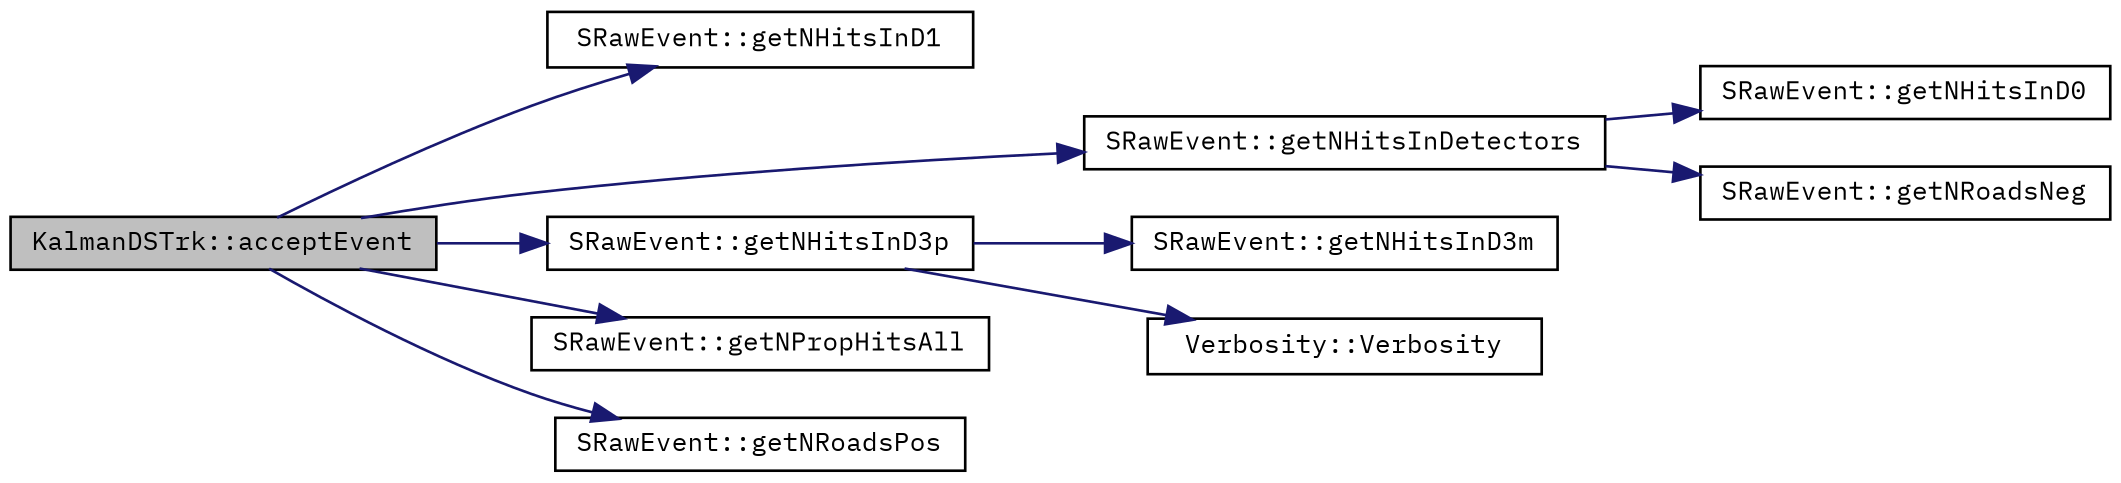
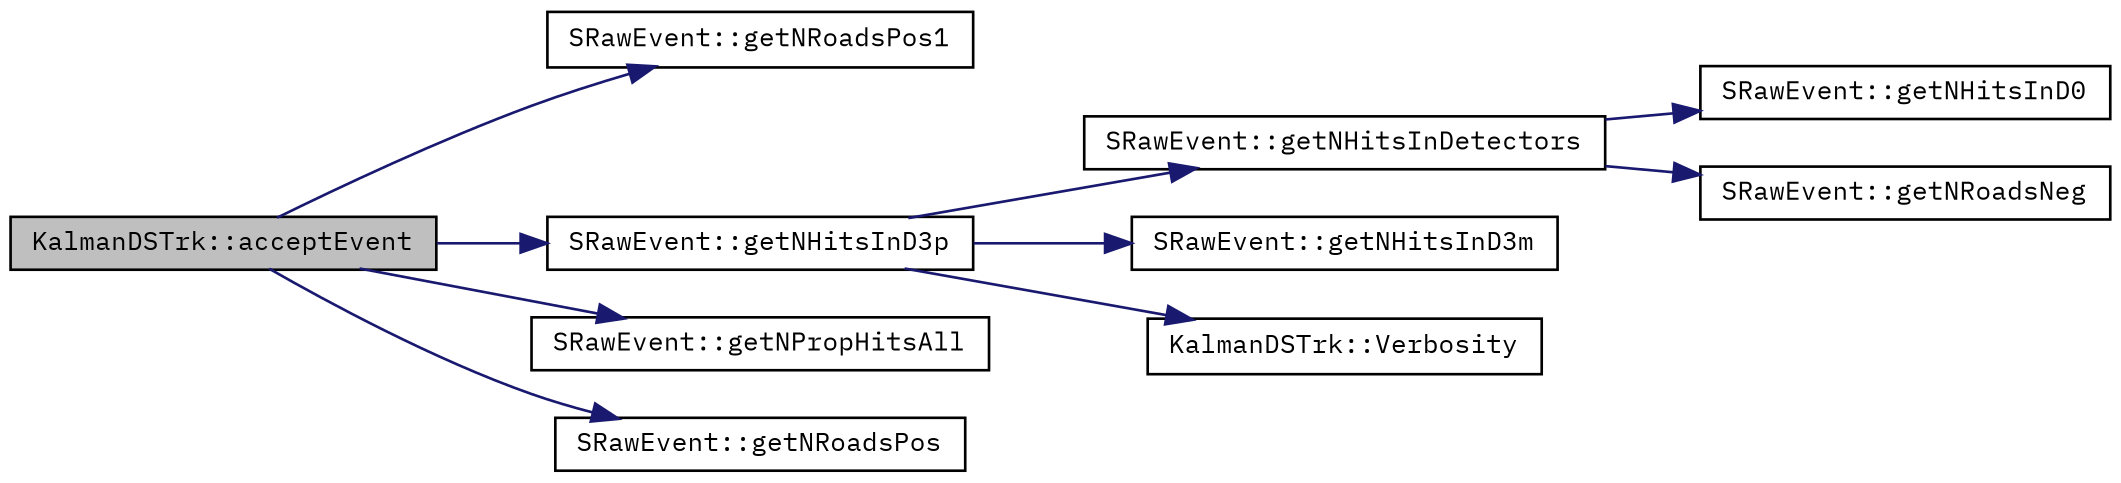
node "SRawEvent::getNHitsInD1": label "SRawEvent::getNHitsInD1" -> "SRawEvent::getNRoadsPos1"
edge "KalmanDSTrk::acceptEvent" -> "SRawEvent::getNHitsInDetectors": now "SRawEvent::getNHitsInD3p" -> "SRawEvent::getNHitsInDetectors"
node "Verbosity::Verbosity": label "Verbosity::Verbosity" -> "KalmanDSTrk::Verbosity"
